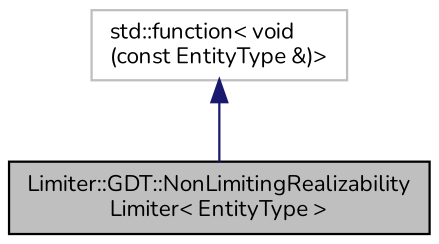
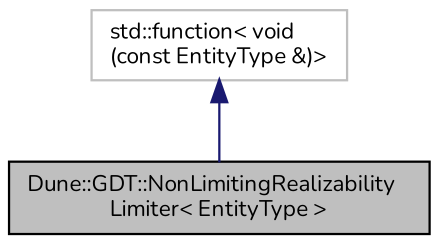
node "Limiter::GDT::NonLimitingRealizability Limiter< EntityType >": label "Limiter::GDT::NonLimitingRealizability Limiter< EntityType >" -> "Dune::GDT::NonLimitingRealizability Limiter< EntityType >"
